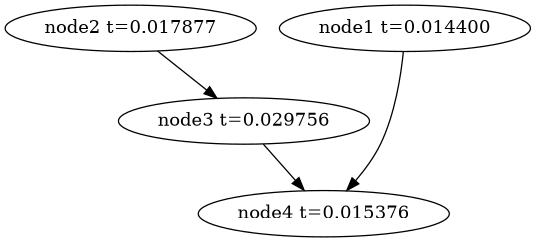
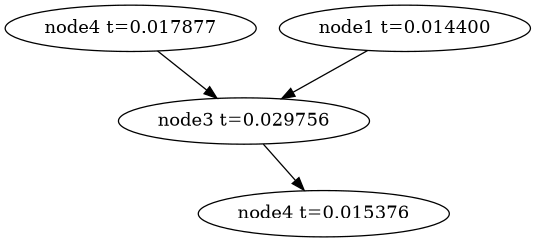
node "node2 t=0.017877": label "node2 t=0.017877" -> "node4 t=0.017877"
edge "node1 t=0.014400" -> "node4 t=0.015376": now "node1 t=0.014400" -> "node3 t=0.029756"
